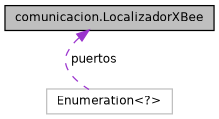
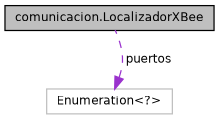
edge "Enumeration<?>" -> "comunicacion.LocalizadorXBee": reversed
